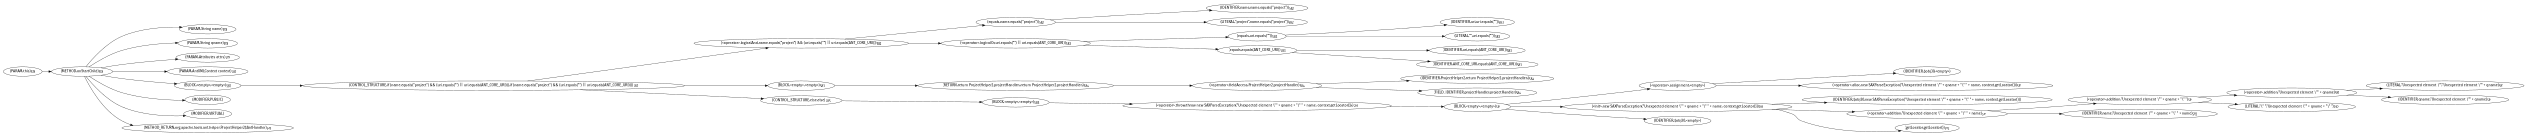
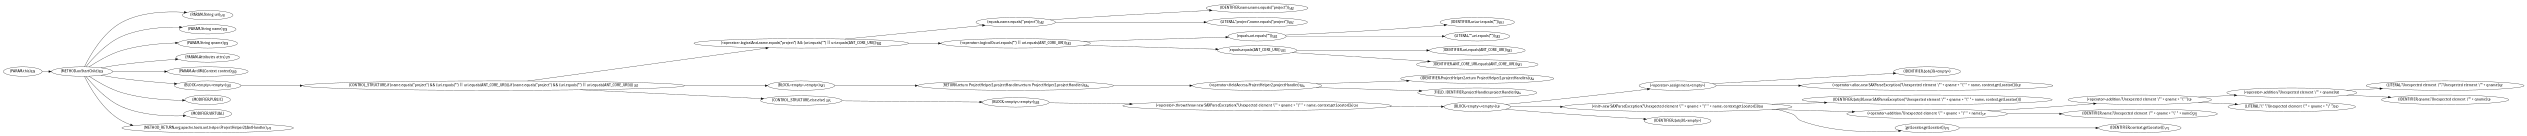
node "(PARAM,String uri)": added
node "(PARAM,AntXMLContext context)": text "582" -> "580"
node "(IDENTIFIER,context,getLocator())": added
